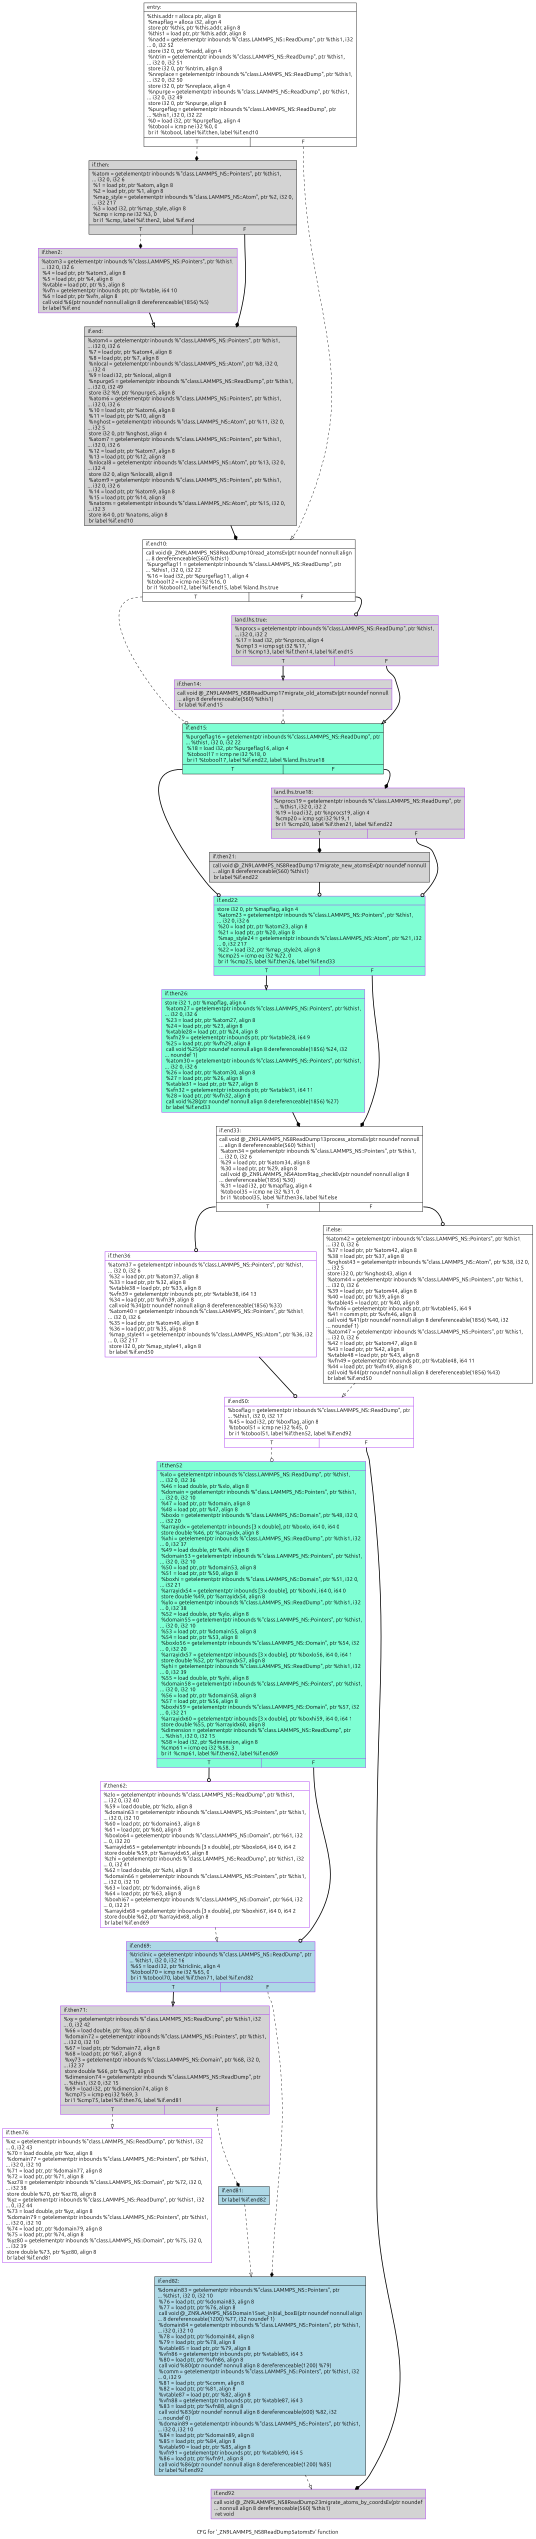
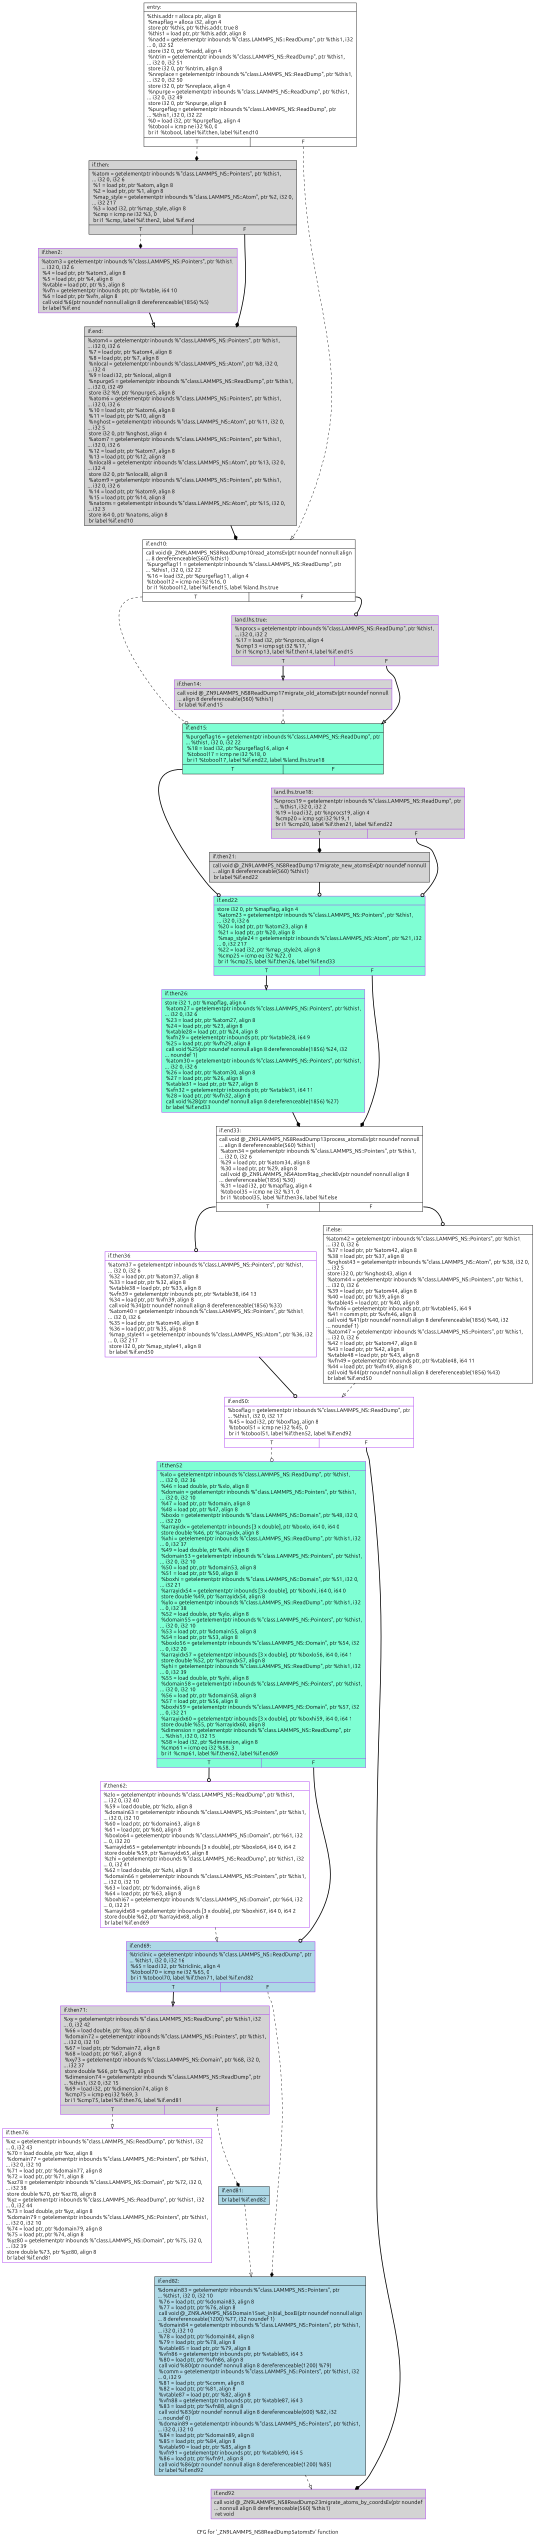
node "entry:": text "store ptr %this, ptr %this.addr, align 8" -> "store ptr %this, ptr %this.addr, true 8"
node "if.end:": text "store i32 0, align %nlocal8, align 8" -> "store i32 0, ptr %nlocal8, align 8"
edge "if.end15:" -> "land.lhs.true18:": removed
